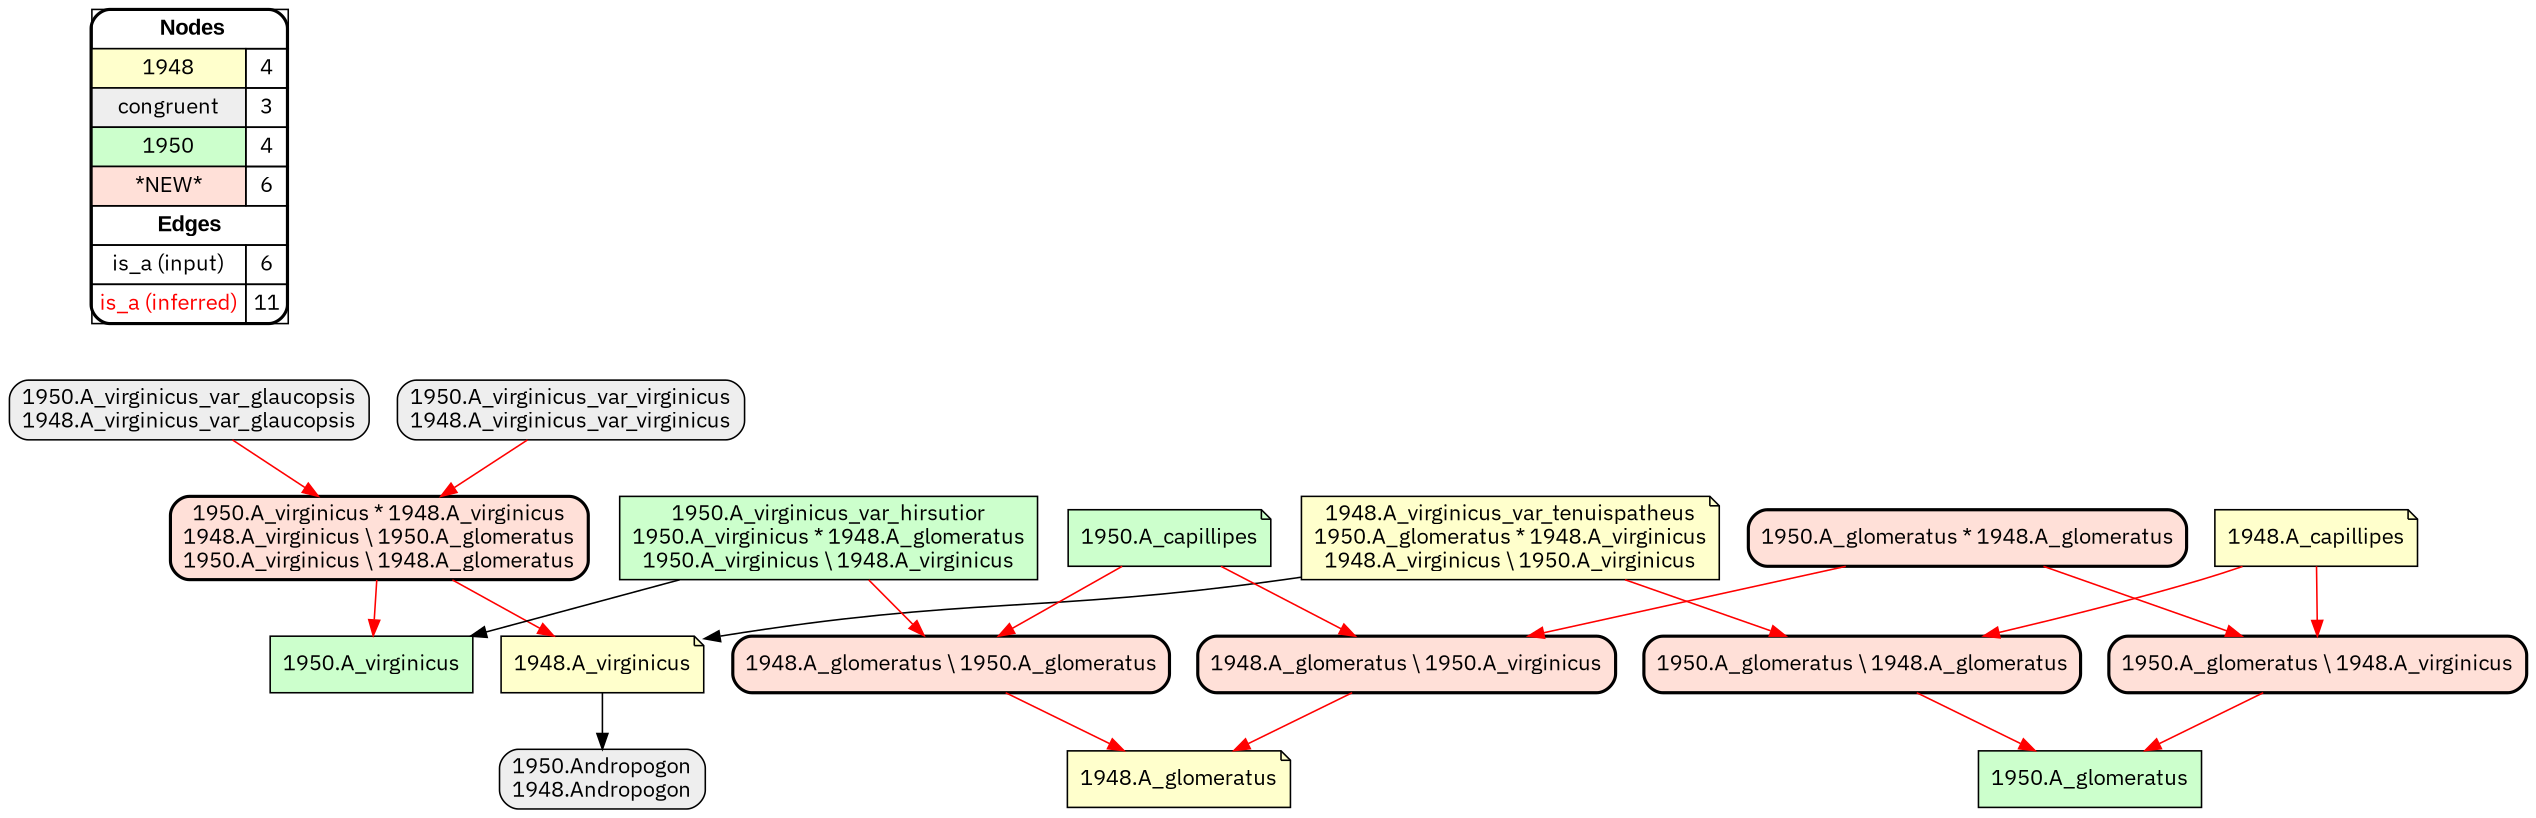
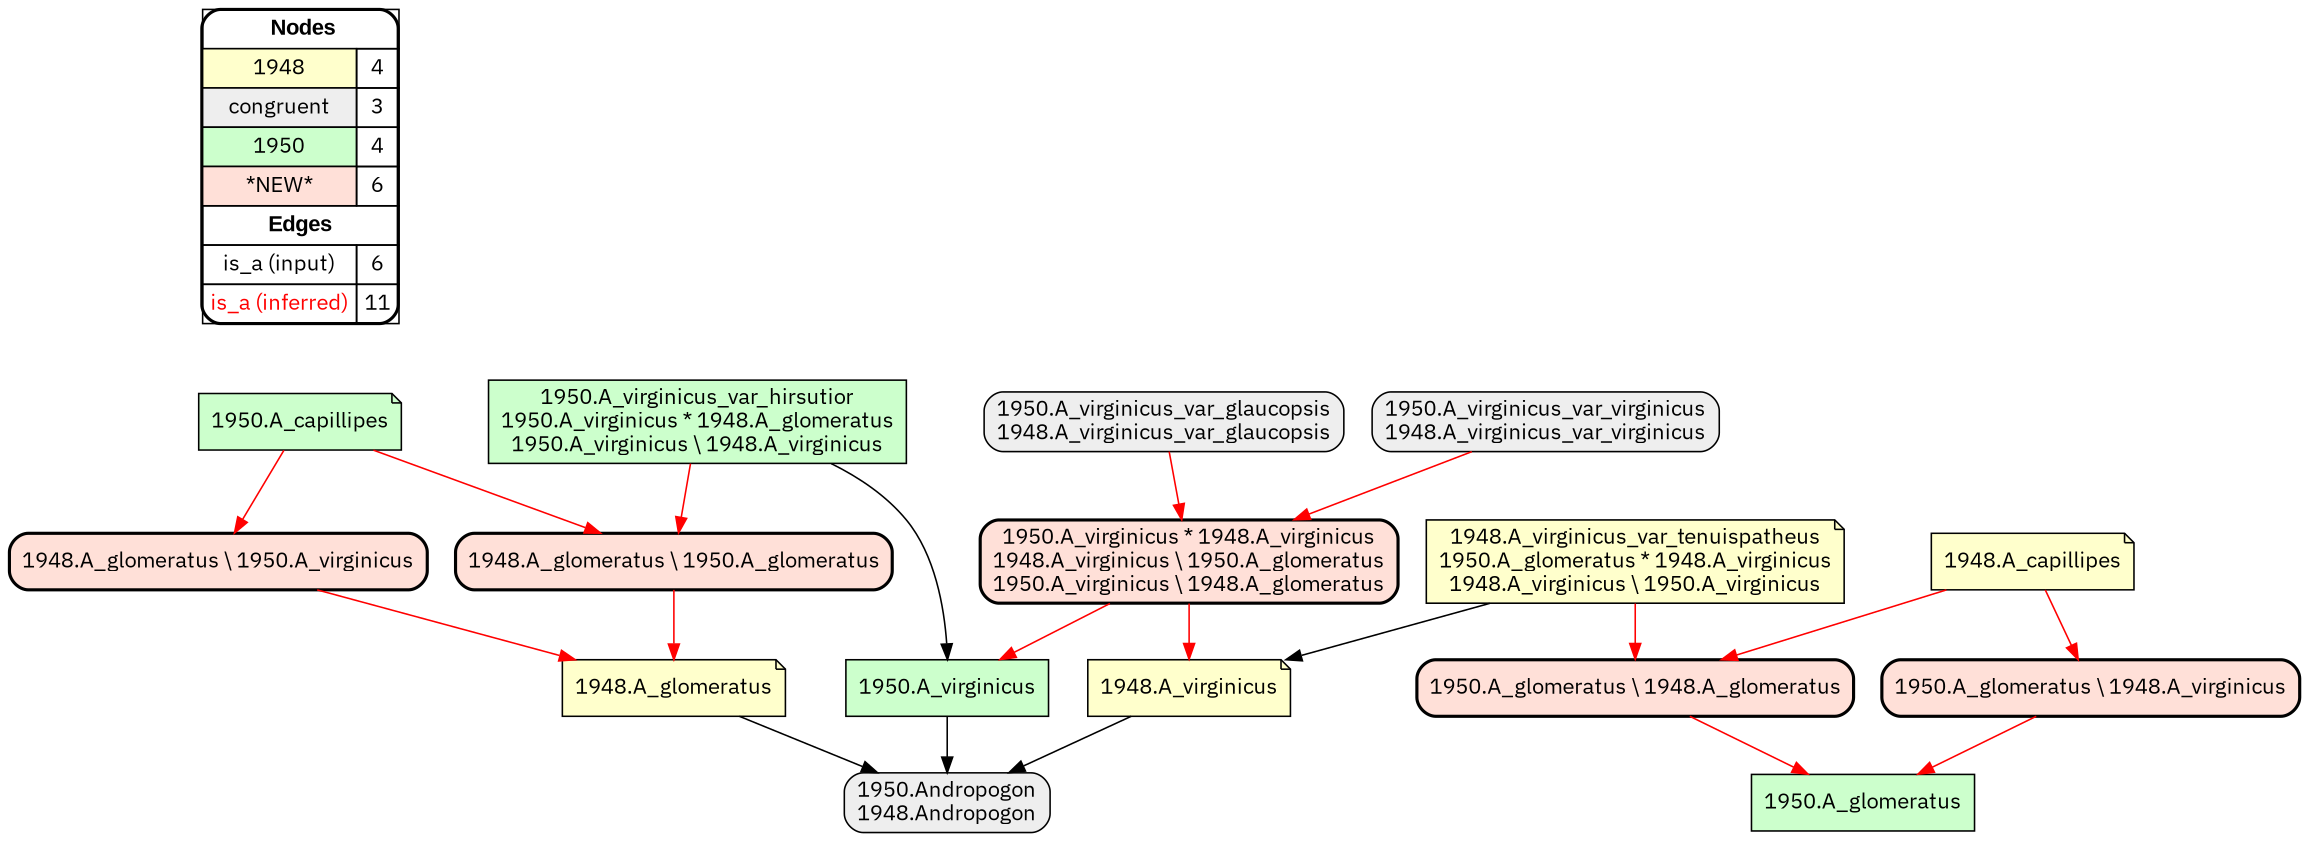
node "1950.A_glomeratus * 1948.A_glomeratus": removed
edge "1950.A_virginicus" -> "1950.Andropogon 1948.Andropogon": added
edge "1948.A_glomeratus" -> "1950.Andropogon 1948.Andropogon": added
